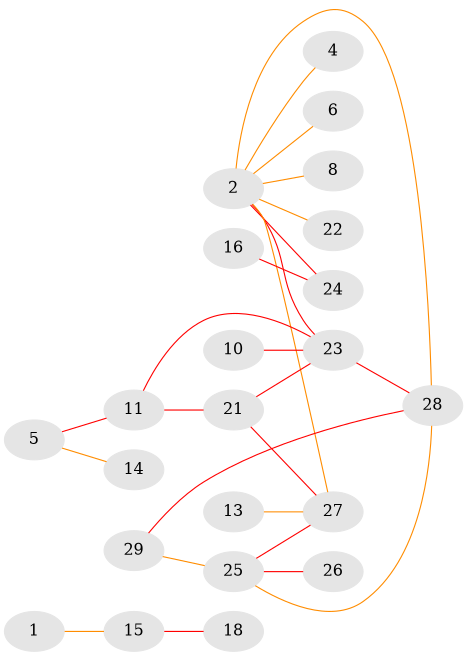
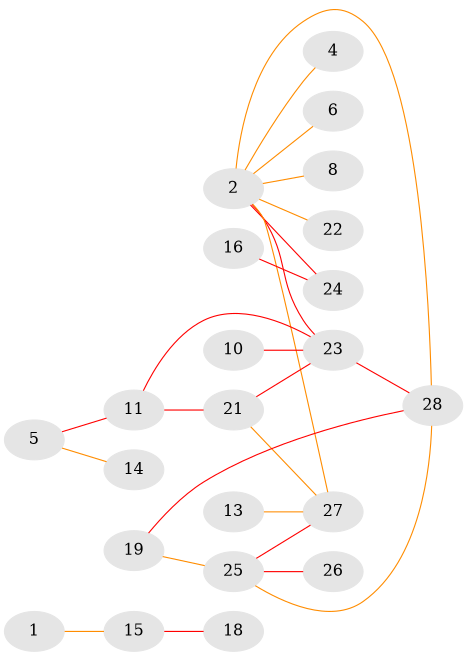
edge "21" -- "27": color red -> darkorange
node "29": label "29" -> "19"
